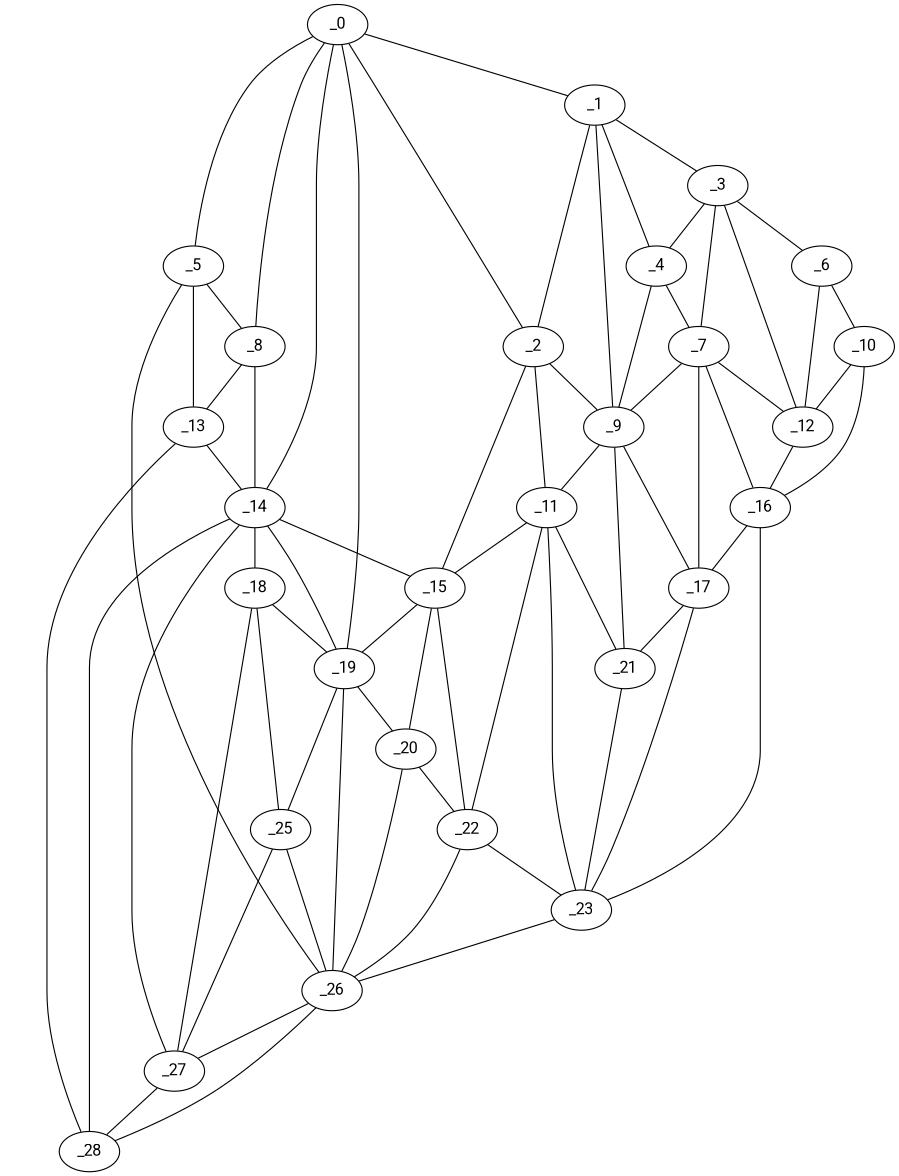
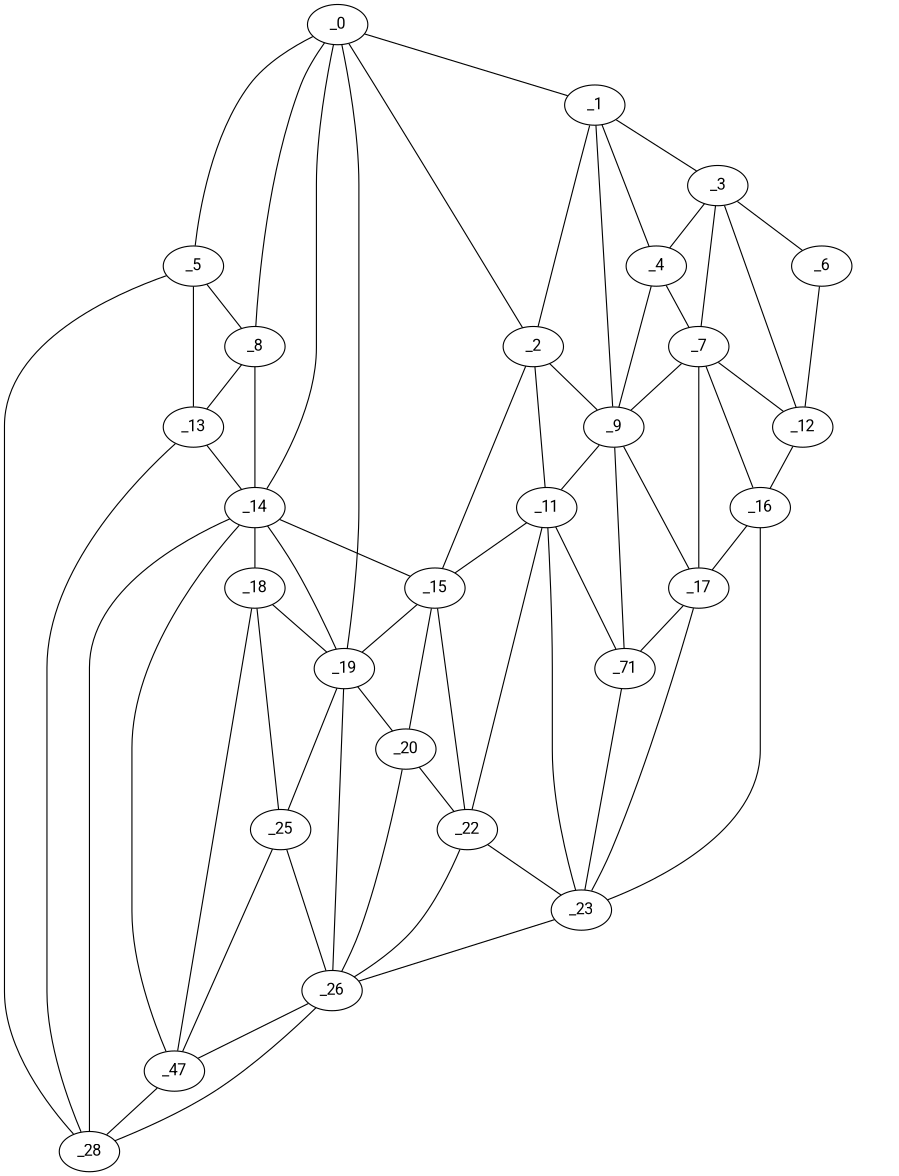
node "_10": removed
edge "_5" -- "_26": now "_5" -- "_28"
node "_21": label "_21" -> "_71"
node "_27": label "_27" -> "_47"
